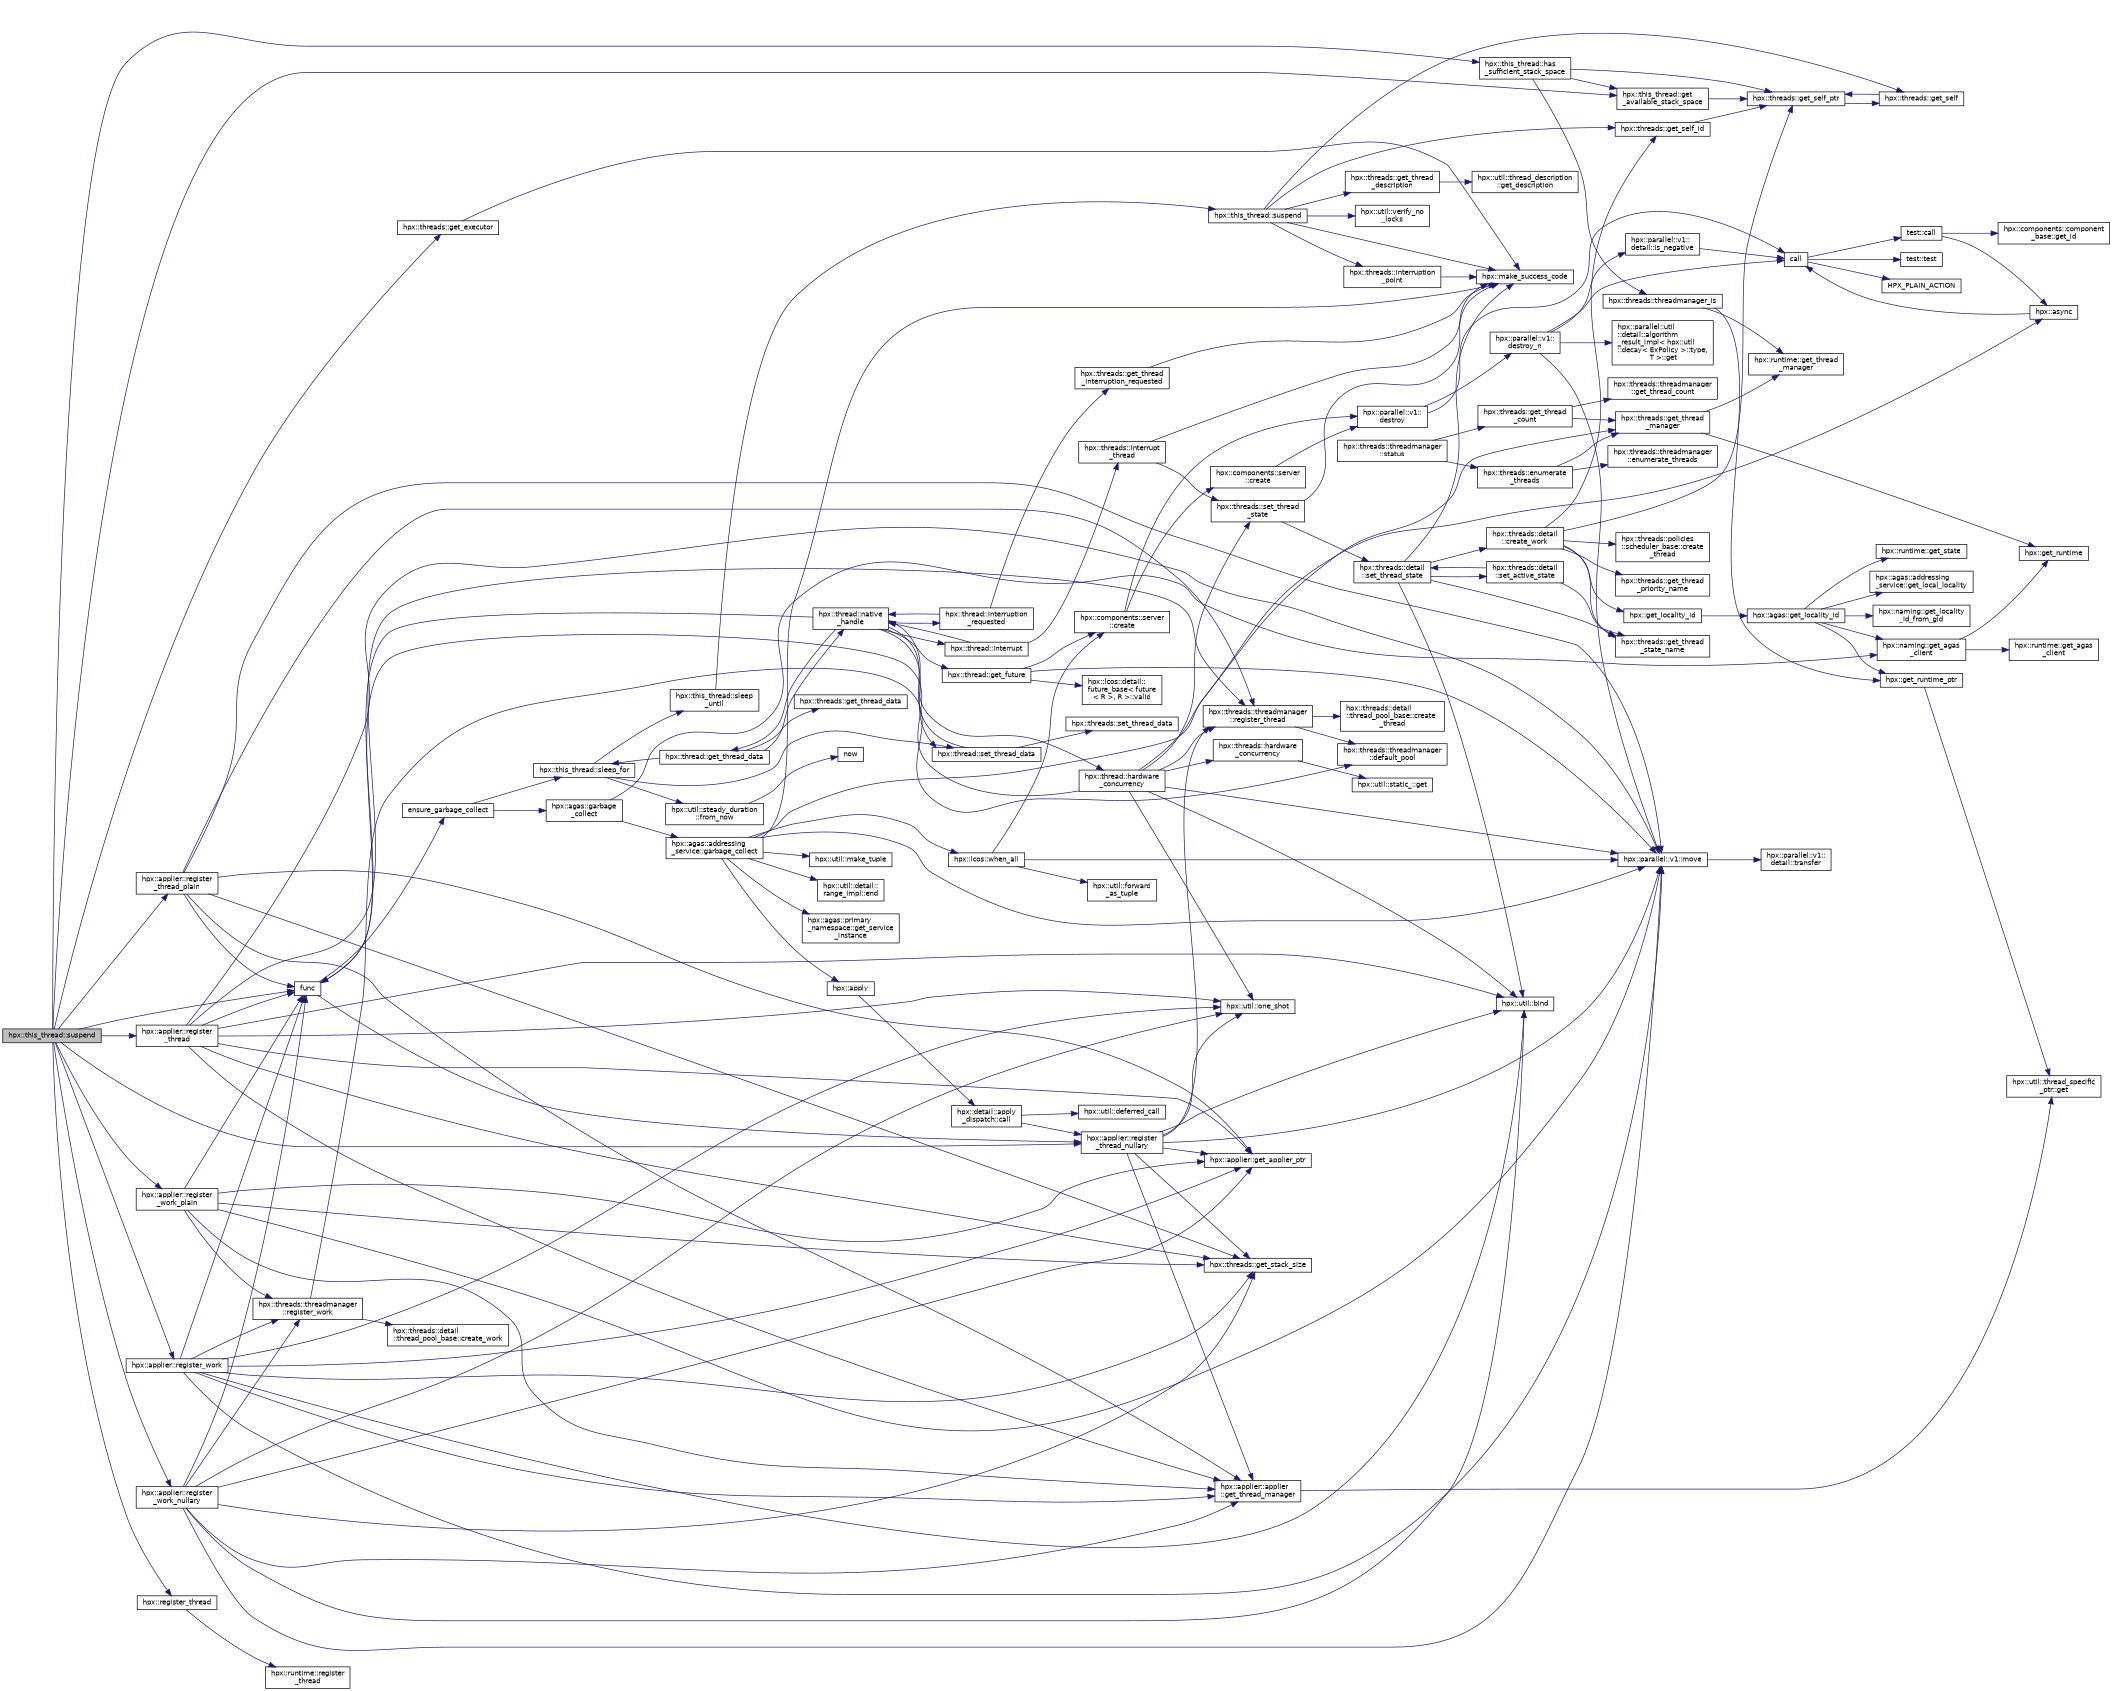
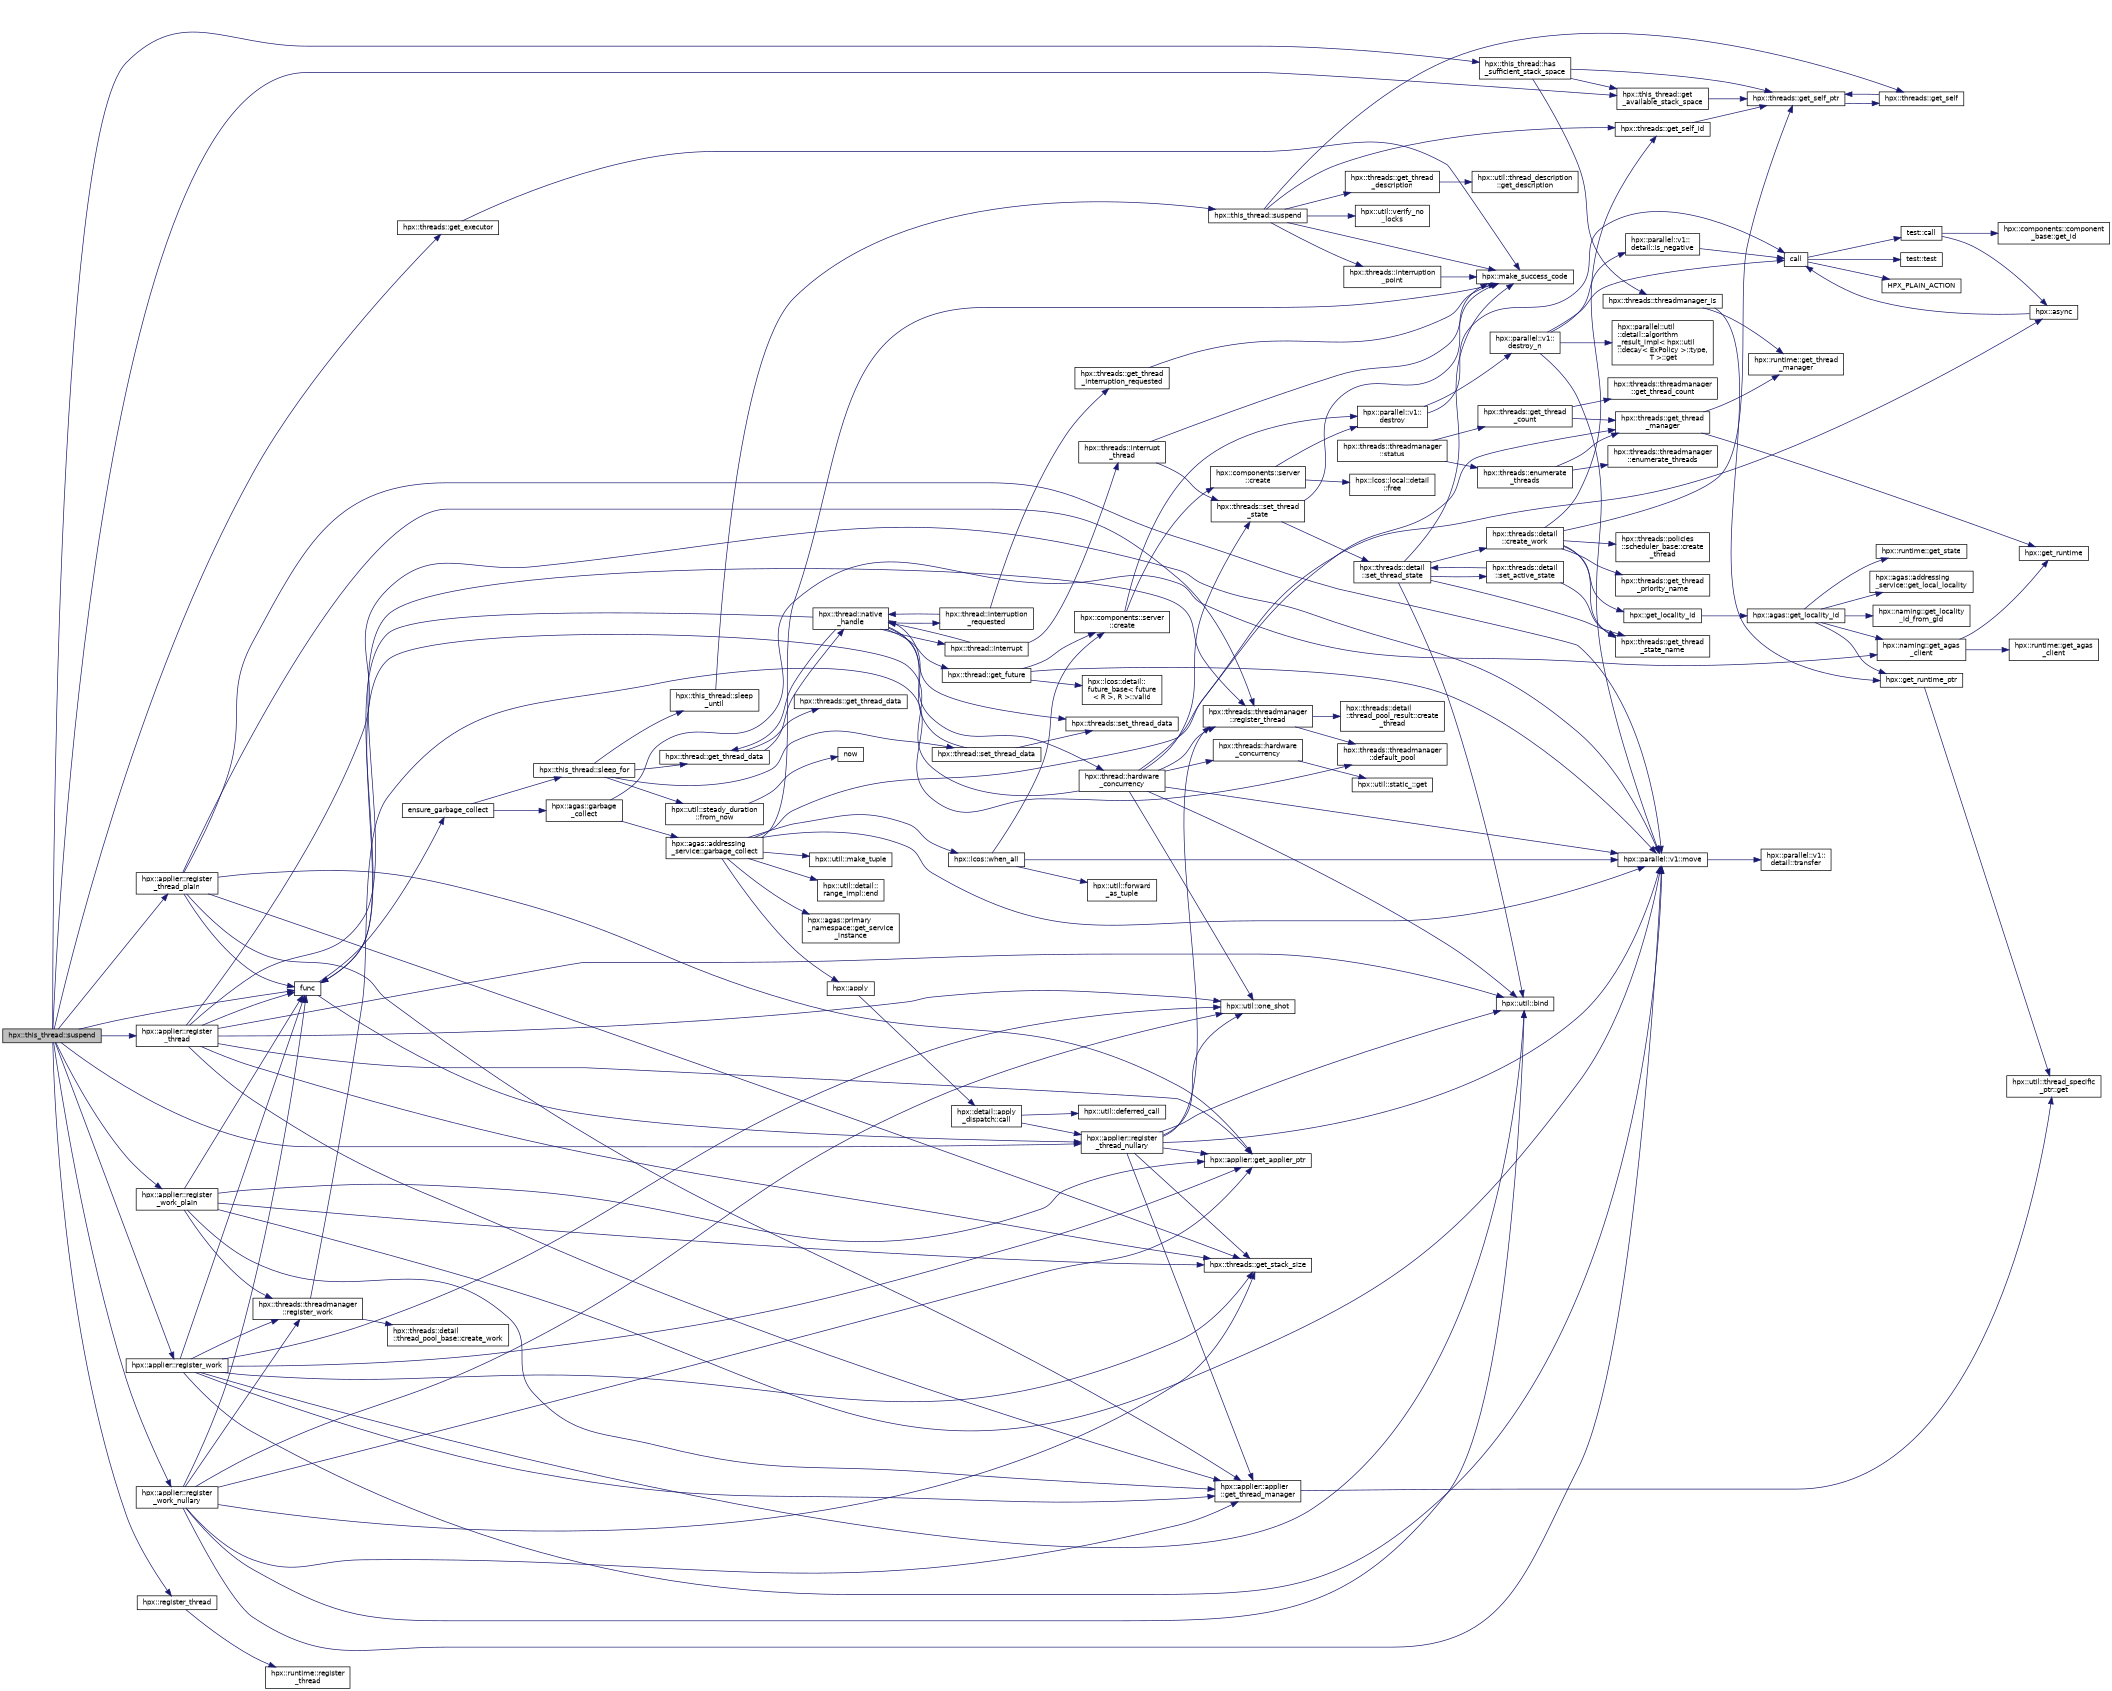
node "hpx::lcos::local::detail ::free": added
edge "hpx::thread::native _handle" -> "hpx::thread::set_thread_data": now "hpx::thread::native _handle" -> "hpx::threads::set_thread_data"
node "hpx::threads::detail ::thread_pool_base::create _thread": label "hpx::threads::detail ::thread_pool_base::create _thread" -> "hpx::threads::detail ::thread_pool_result::create _thread"
edge "hpx::thread::get_thread_data" -> "hpx::this_thread::sleep_for": reversed
